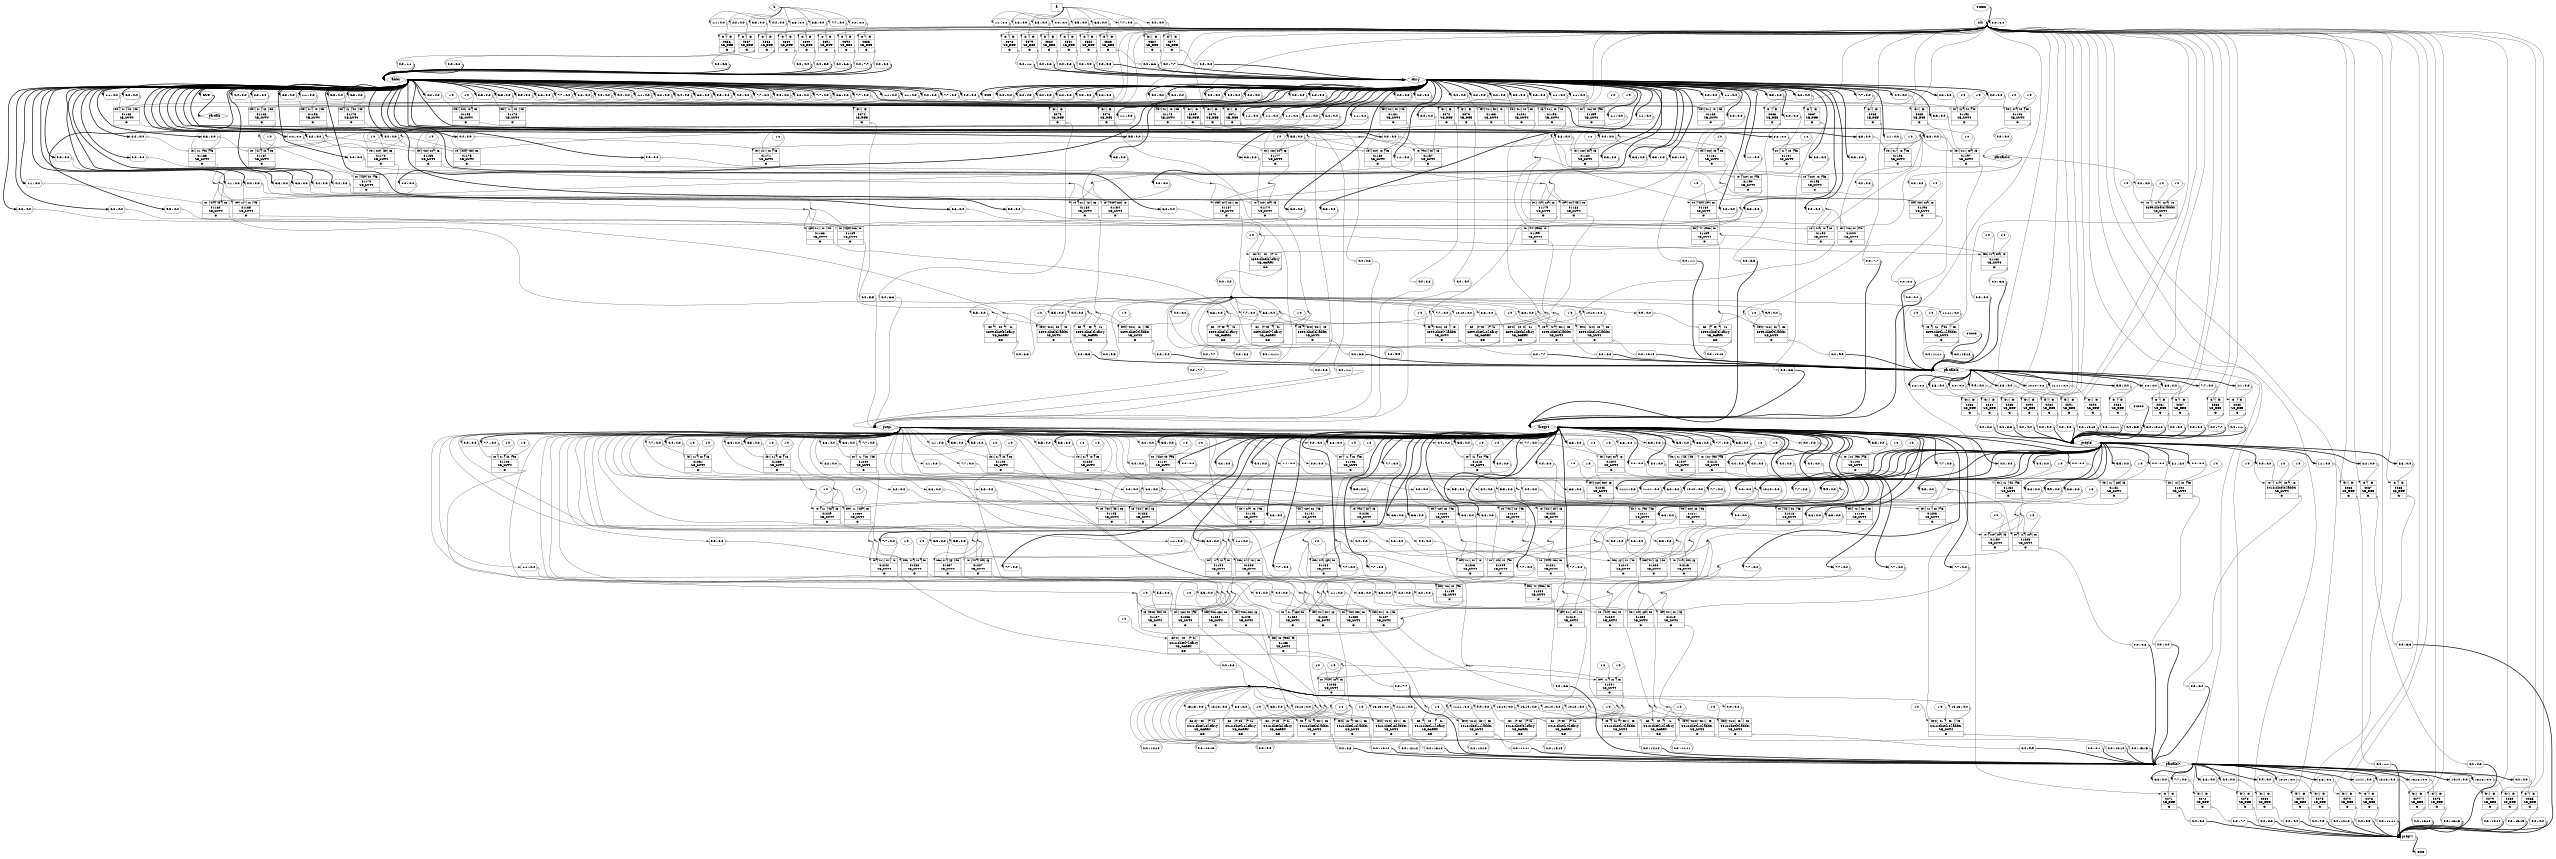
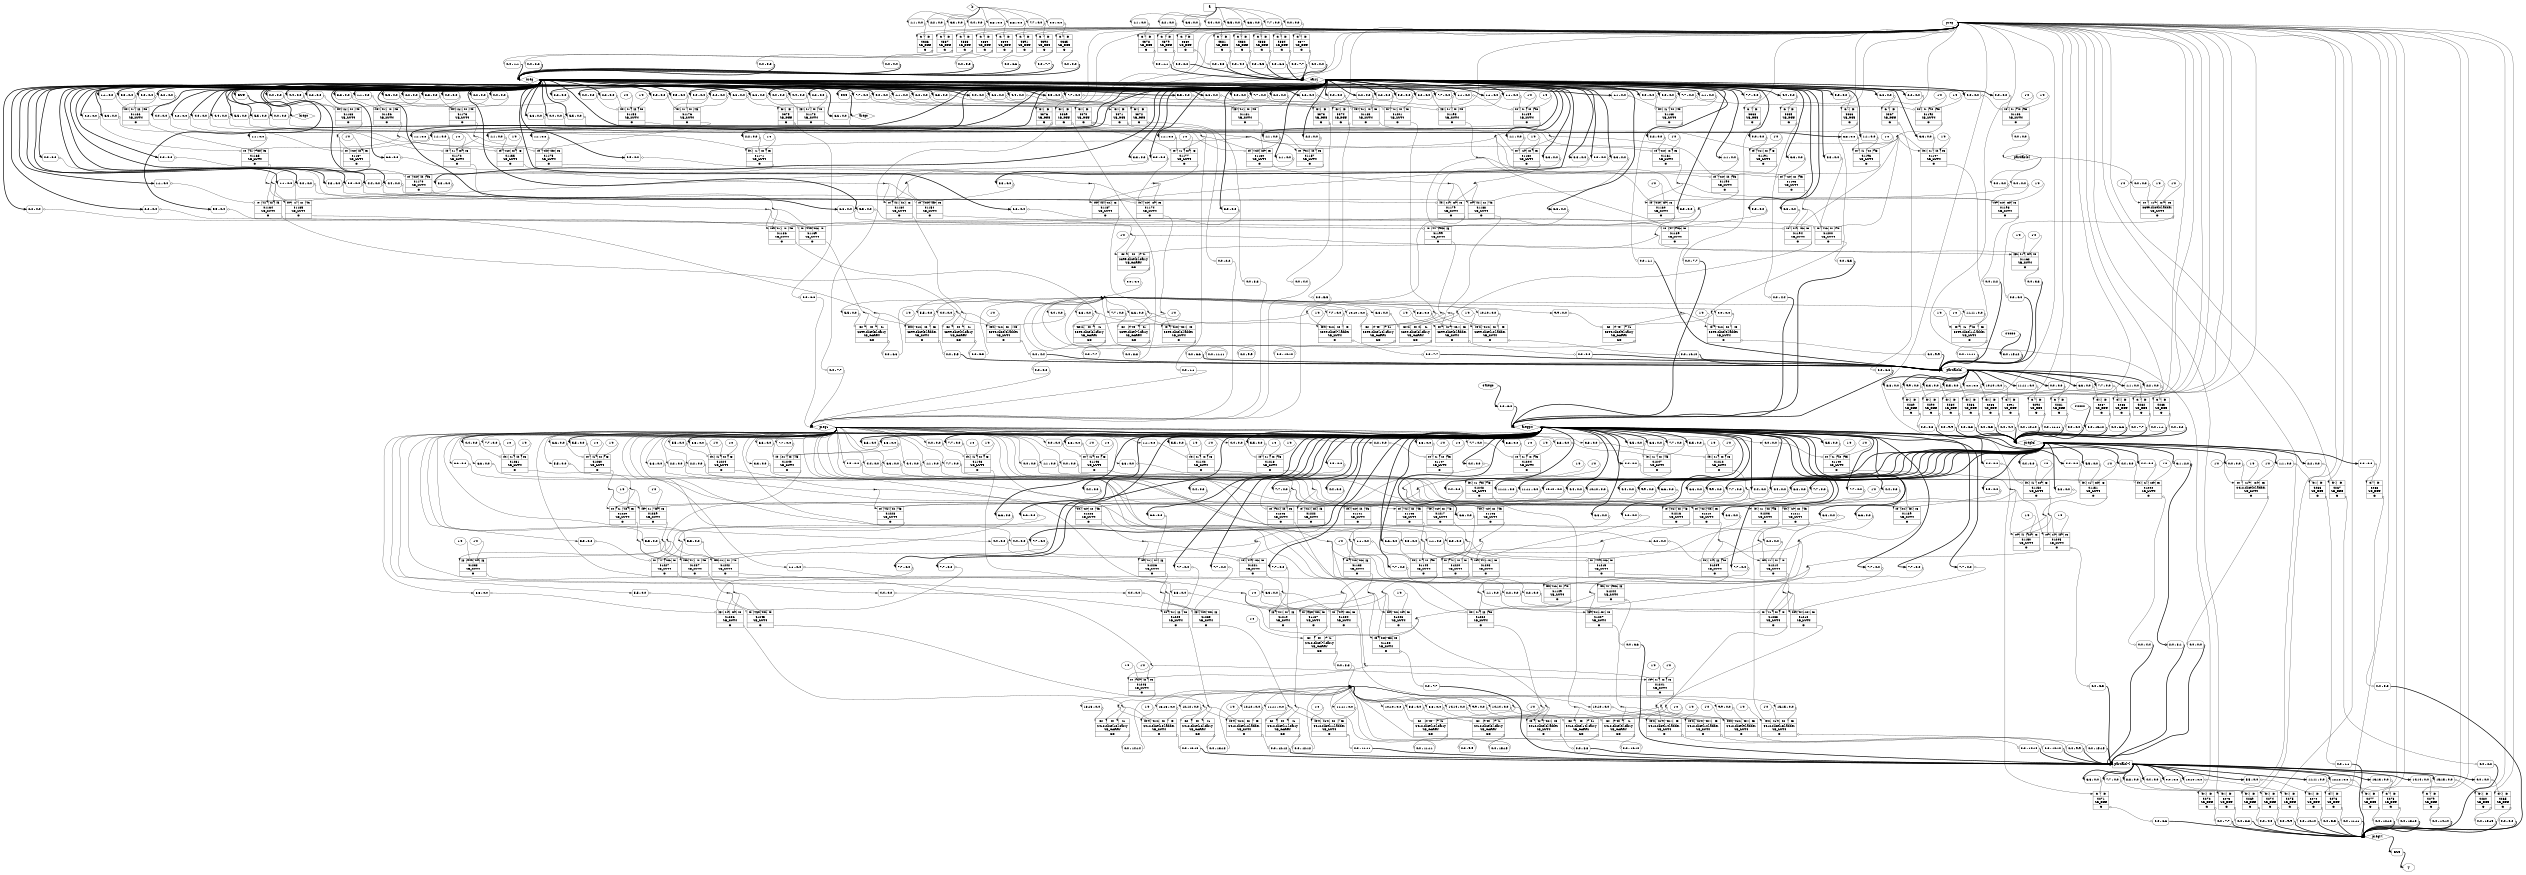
node "4'xxxx": label "4'xxxx" -> "4'arego"
node "clk": label "clk" -> "preg"
node "adder": label "adder" -> "breg"
node "partials": label "partials" -> "brego"
node "arego": added
node "partials[3]": shape diamond -> ellipse
edge "3:0 - 3:0" -> "aregp4": added
edge "3:1 - 2:0" -- "2:0 - 3:1": added
node "partials[7]": shape diamond -> box
node "preg[7]": shape box -> diamond
node "y": added
